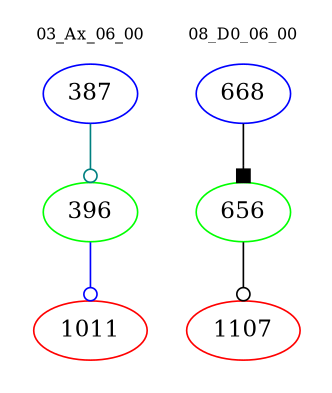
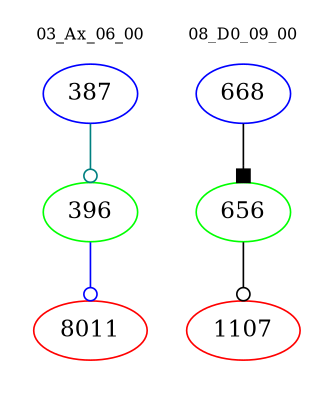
cluster "08_D0_06_00": label "08_D0_06_00" -> "08_D0_09_00"
node "1011": label "1011" -> "8011"
